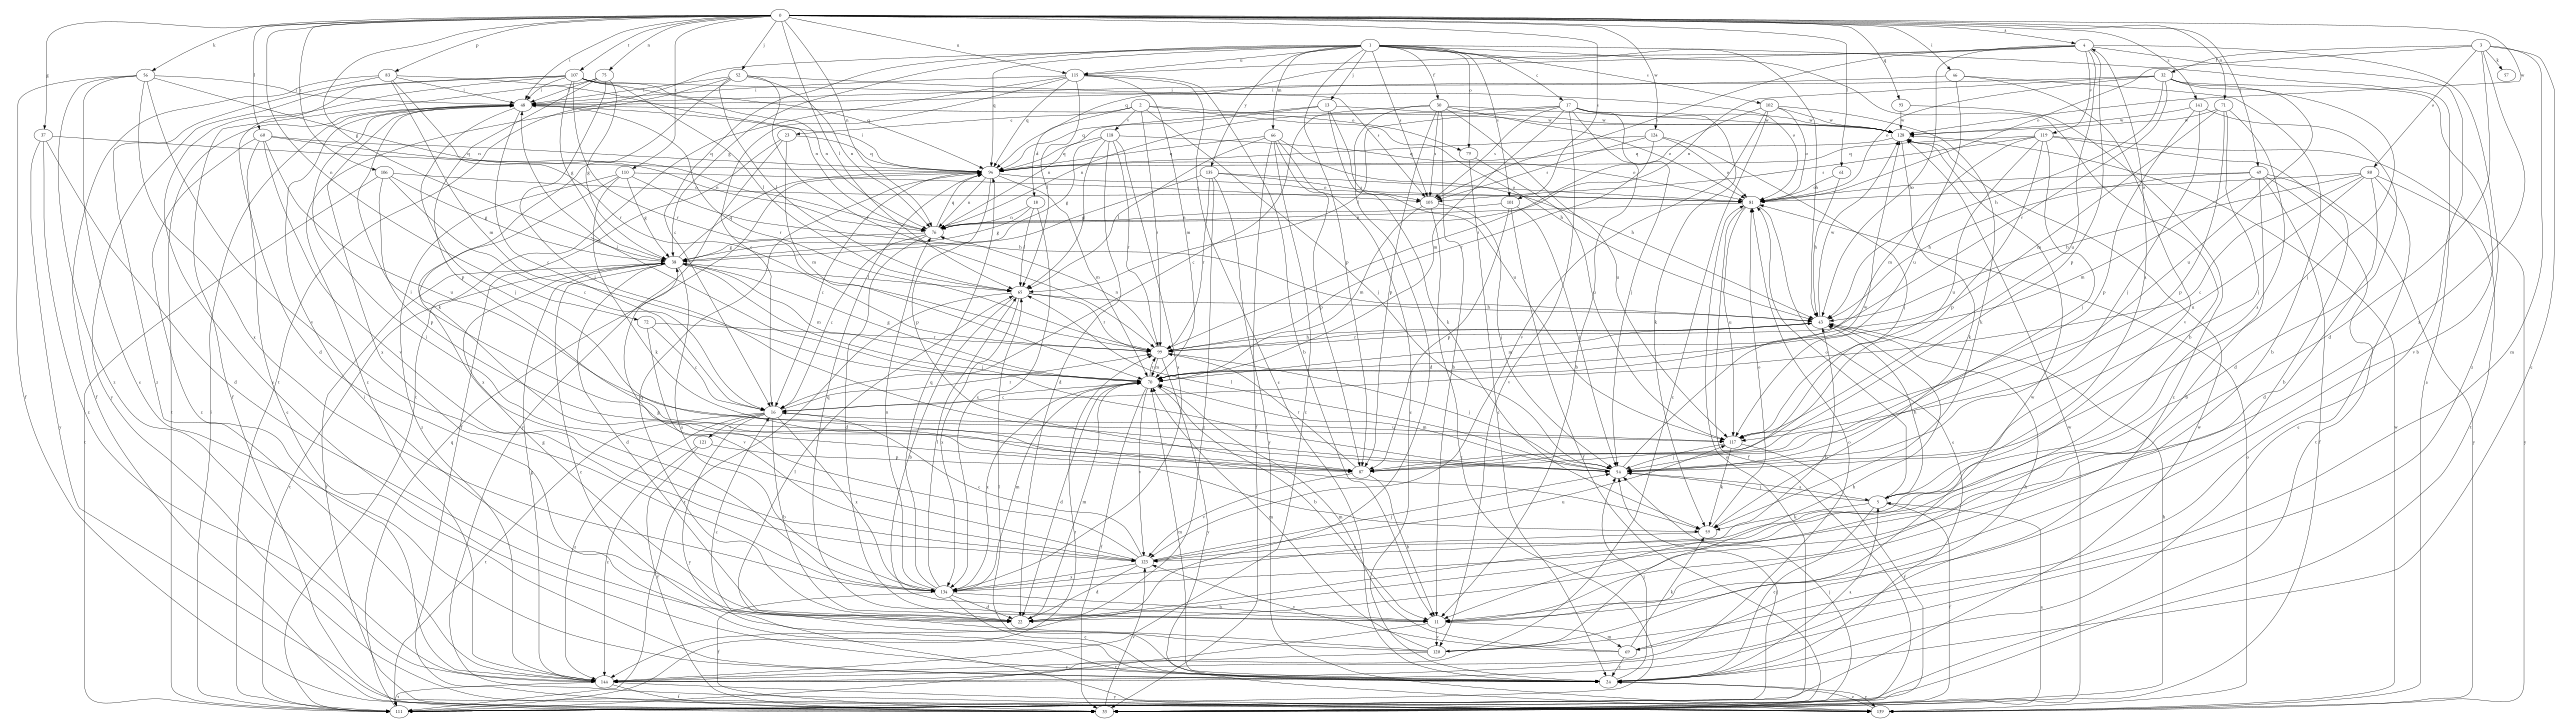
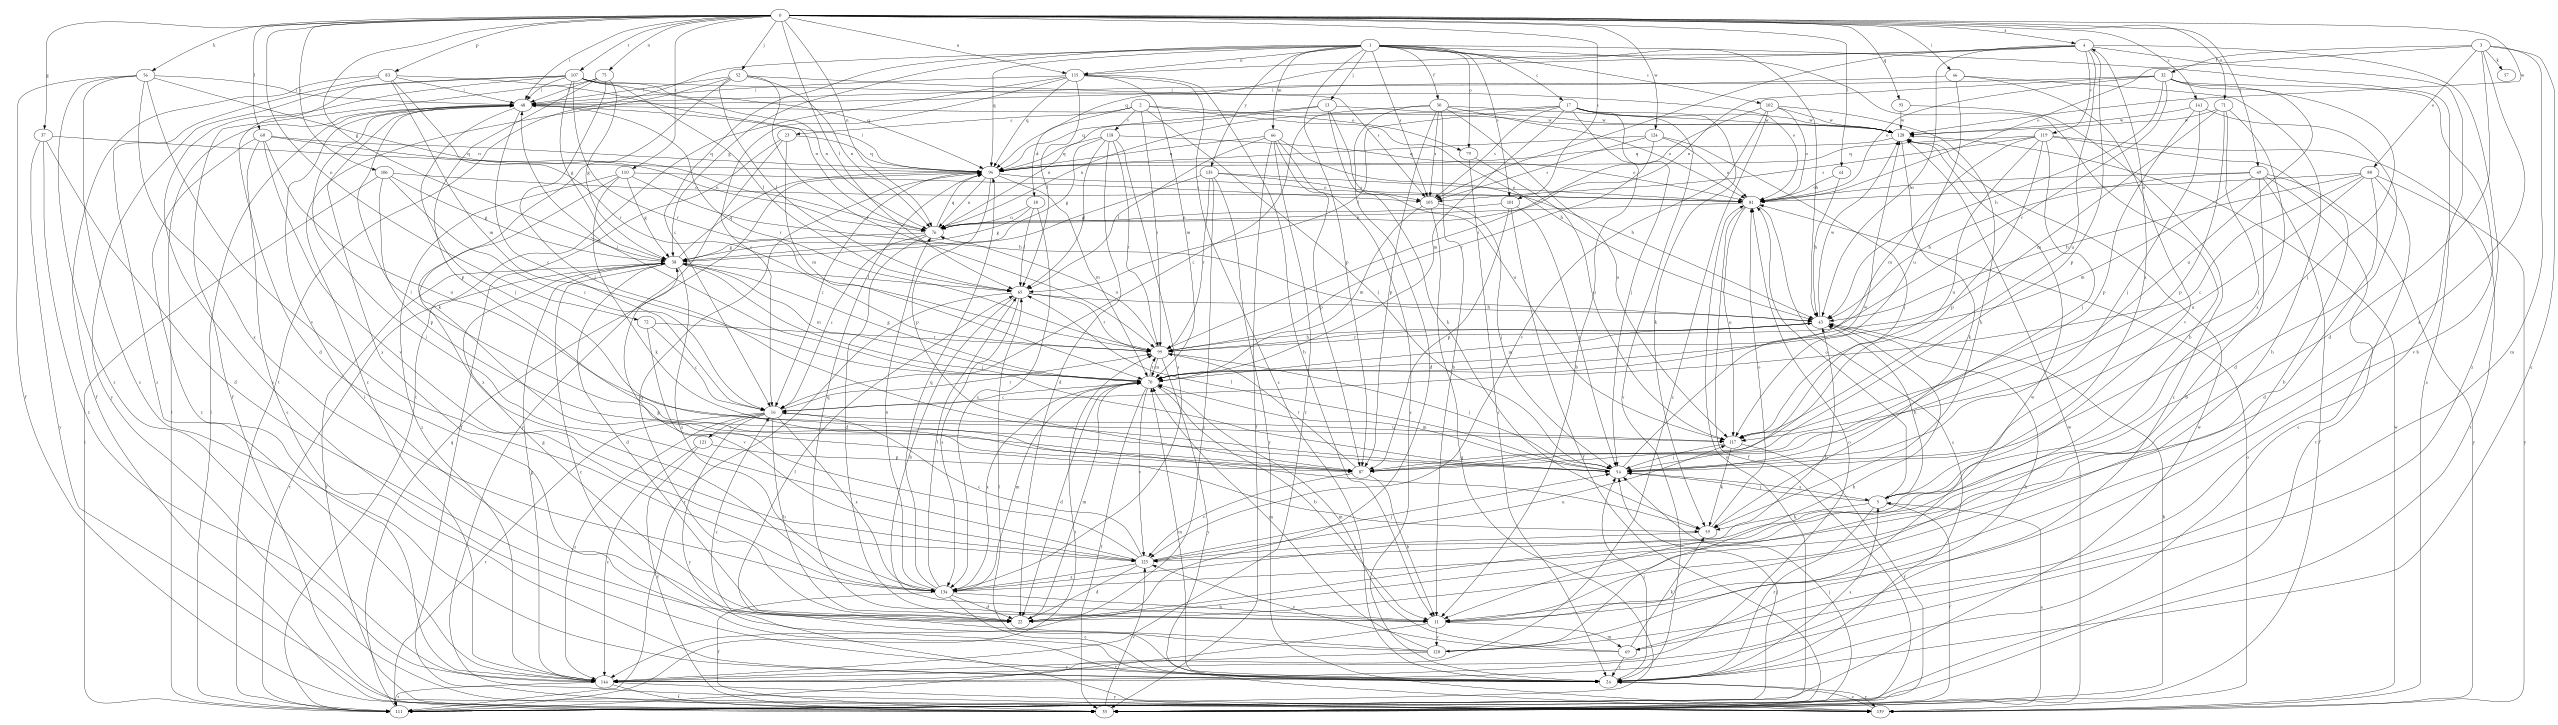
edge "17" -> "120": now "17" -> "24"
edge "105" -> "111": label "t" -> "q"
